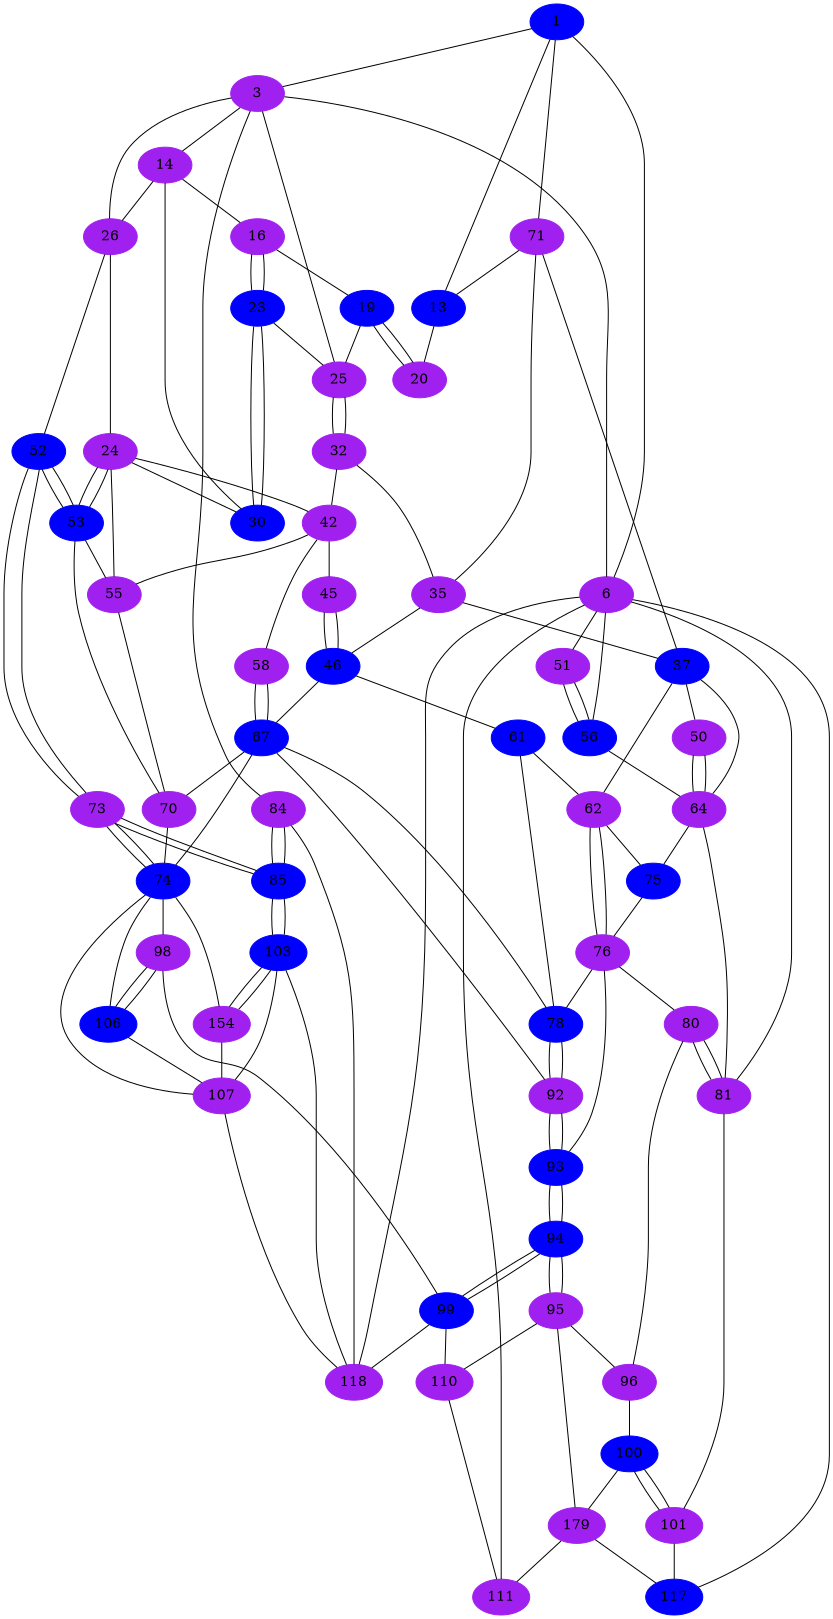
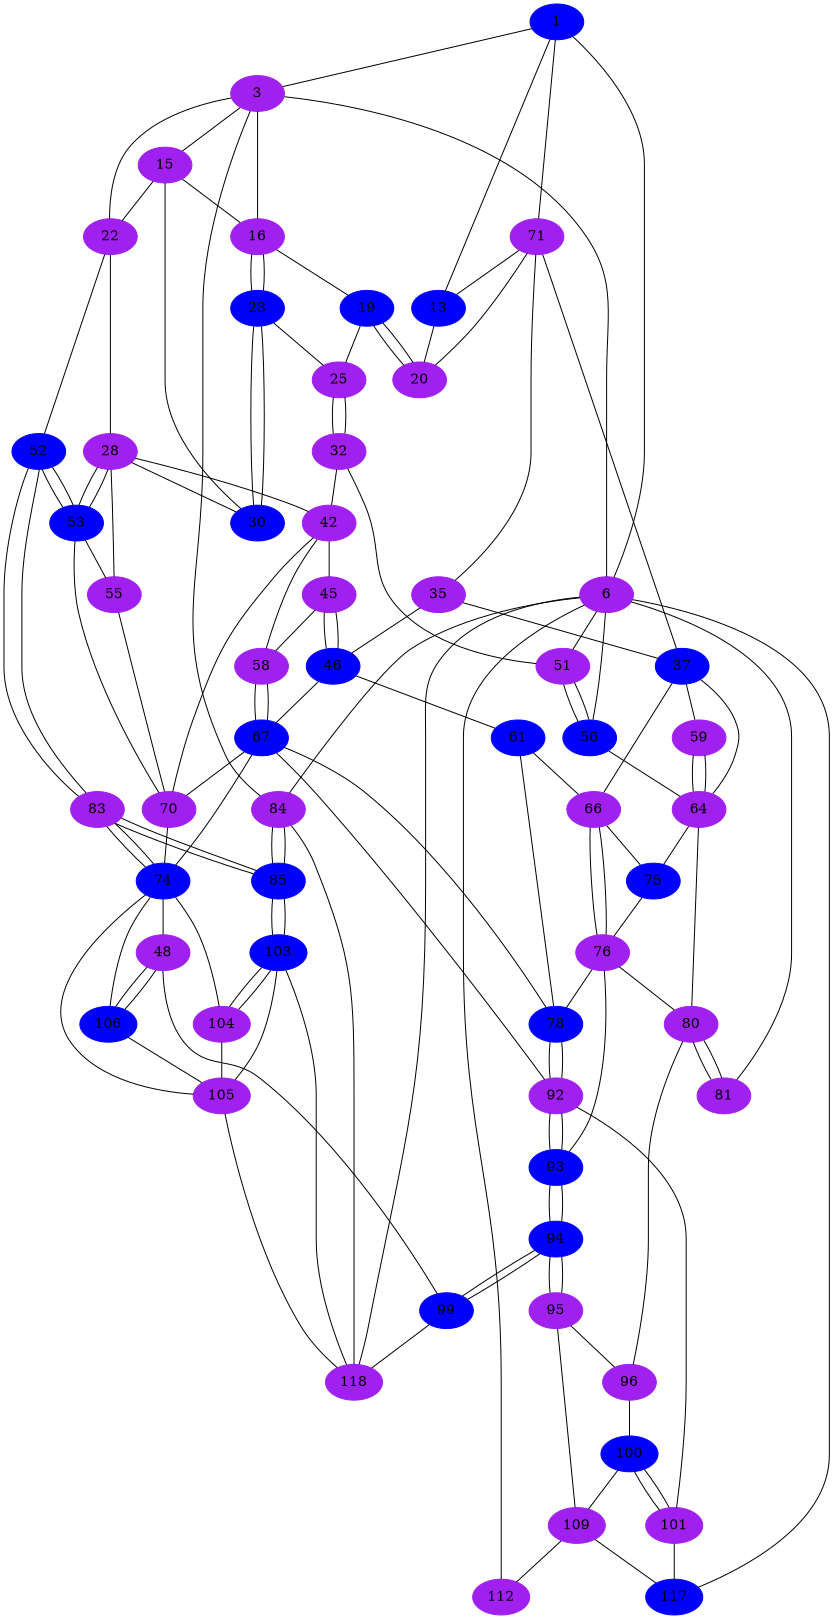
node "14": label "14" -> "15"
node "26": label "26" -> "22"
edge "3" -- "25": now "3" -- "16"
edge "71" -- "20": added
node "24": label "24" -> "28"
edge "32" -- "35": now "32" -- "51"
edge "42" -- "55": now "42" -- "70"
edge "45" -- "58": added
edge "6" -- "84": added
node "50": label "50" -> "59"
node "73": label "73" -> "83"
node "62": label "62" -> "66"
edge "64" -- "81": now "64" -- "80"
node "98": label "98" -> "48"
node "154": label "154" -> "104"
node "107": label "107" -> "105"
edge "81" -- "101": now "92" -- "101"
node "110": removed
node "179": label "179" -> "109"
node "111": label "111" -> "112"
